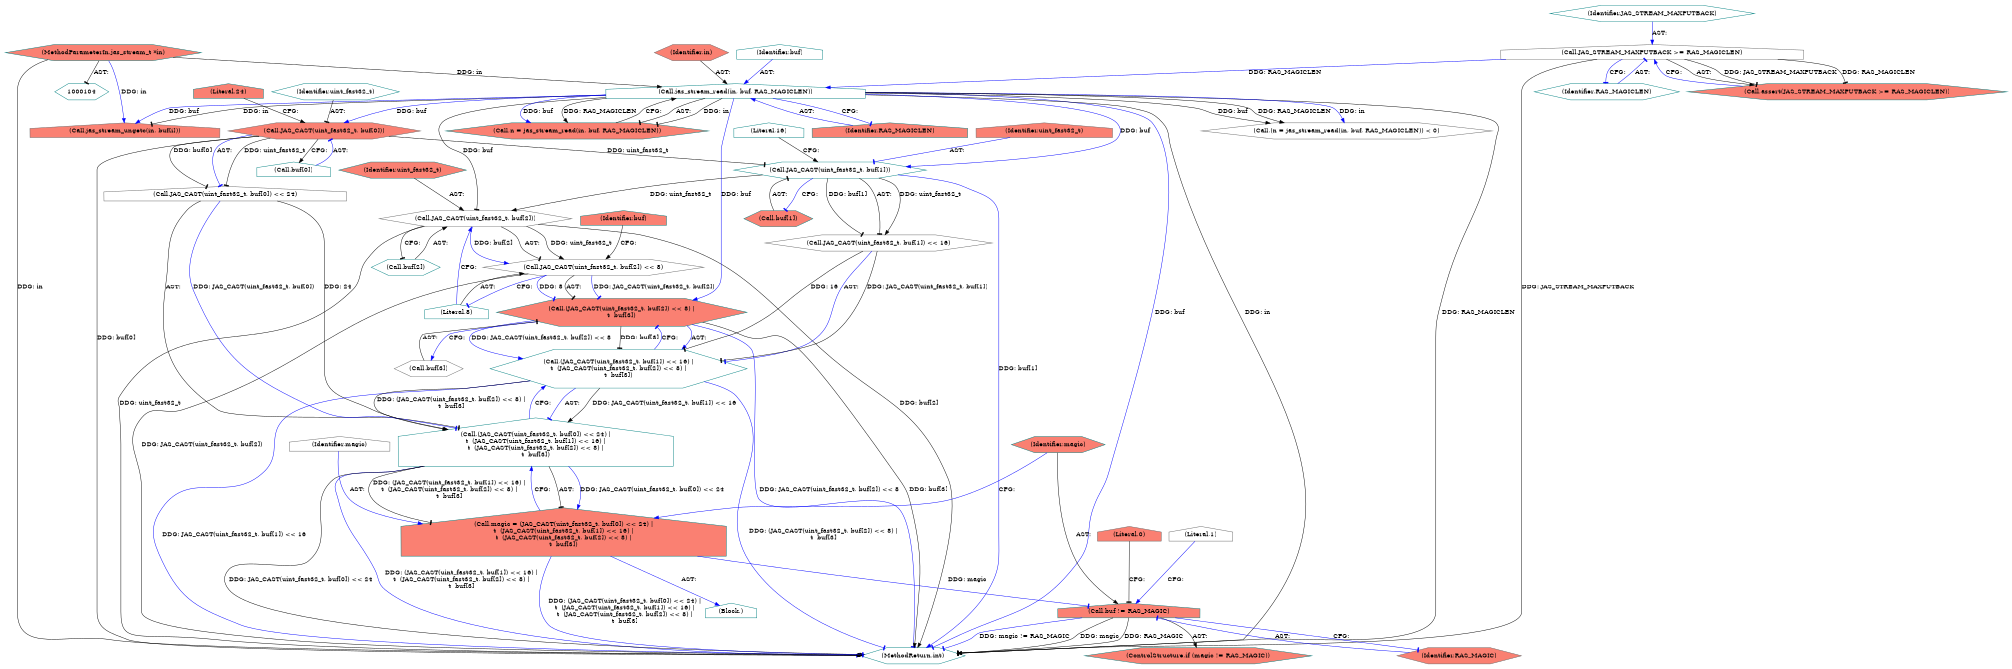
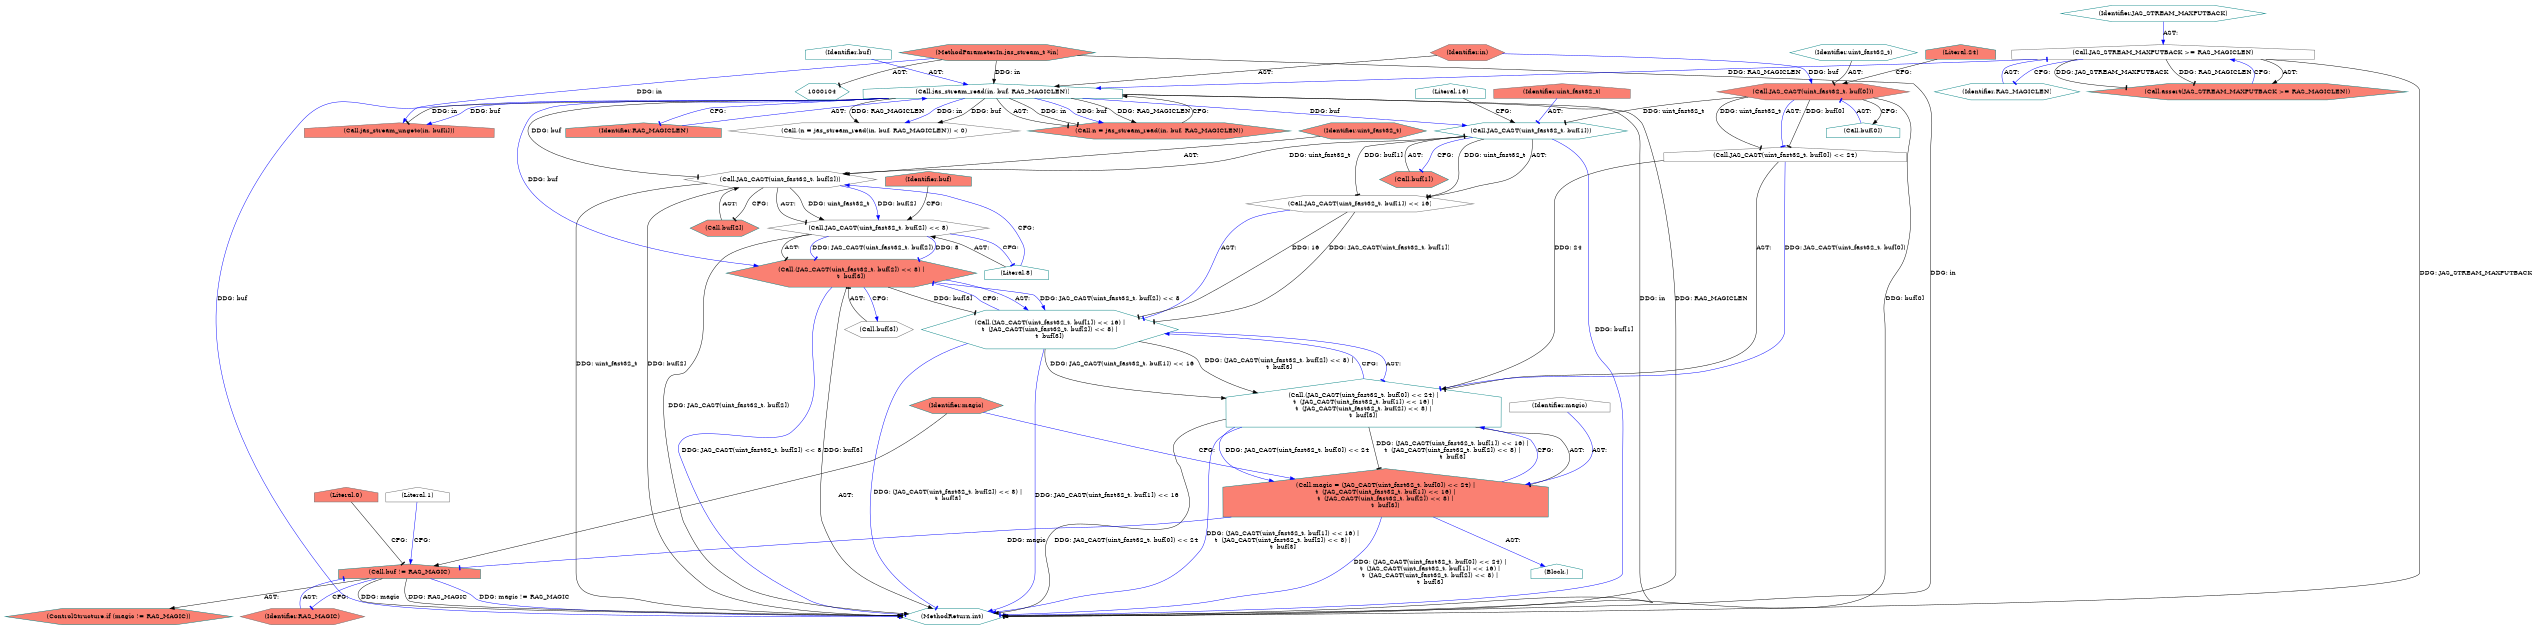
edge "(Call,jas_stream_read(in, buf, RAS_MAGICLEN))" -> "(Call,JAS_CAST(uint_fast32_t, buf[0]))": now "(Identifier,in)" -> "(Call,JAS_CAST(uint_fast32_t, buf[0]))"
node "(Call,buf[2])": fillcolor white -> salmon
